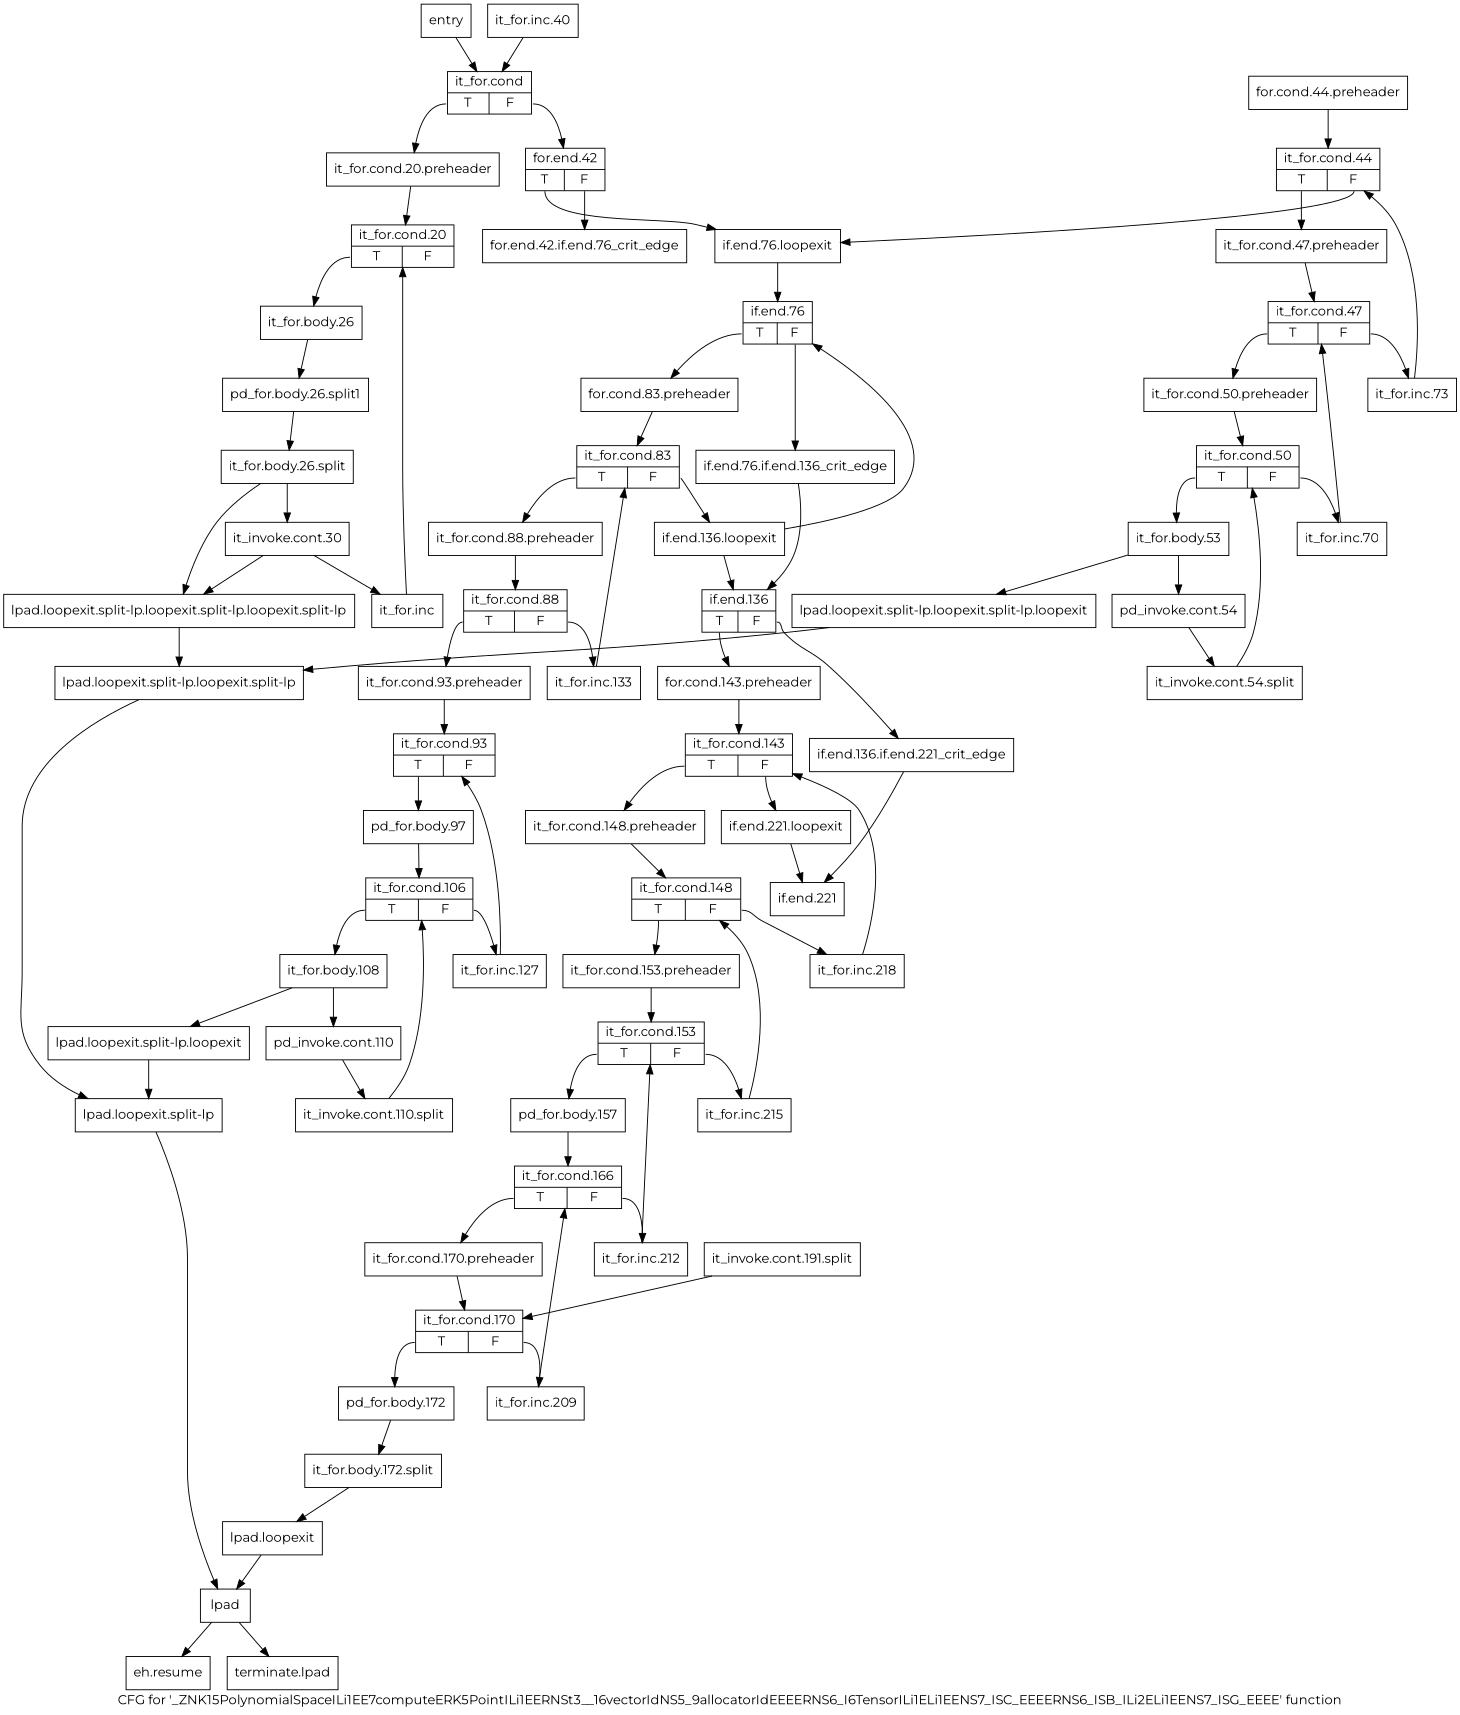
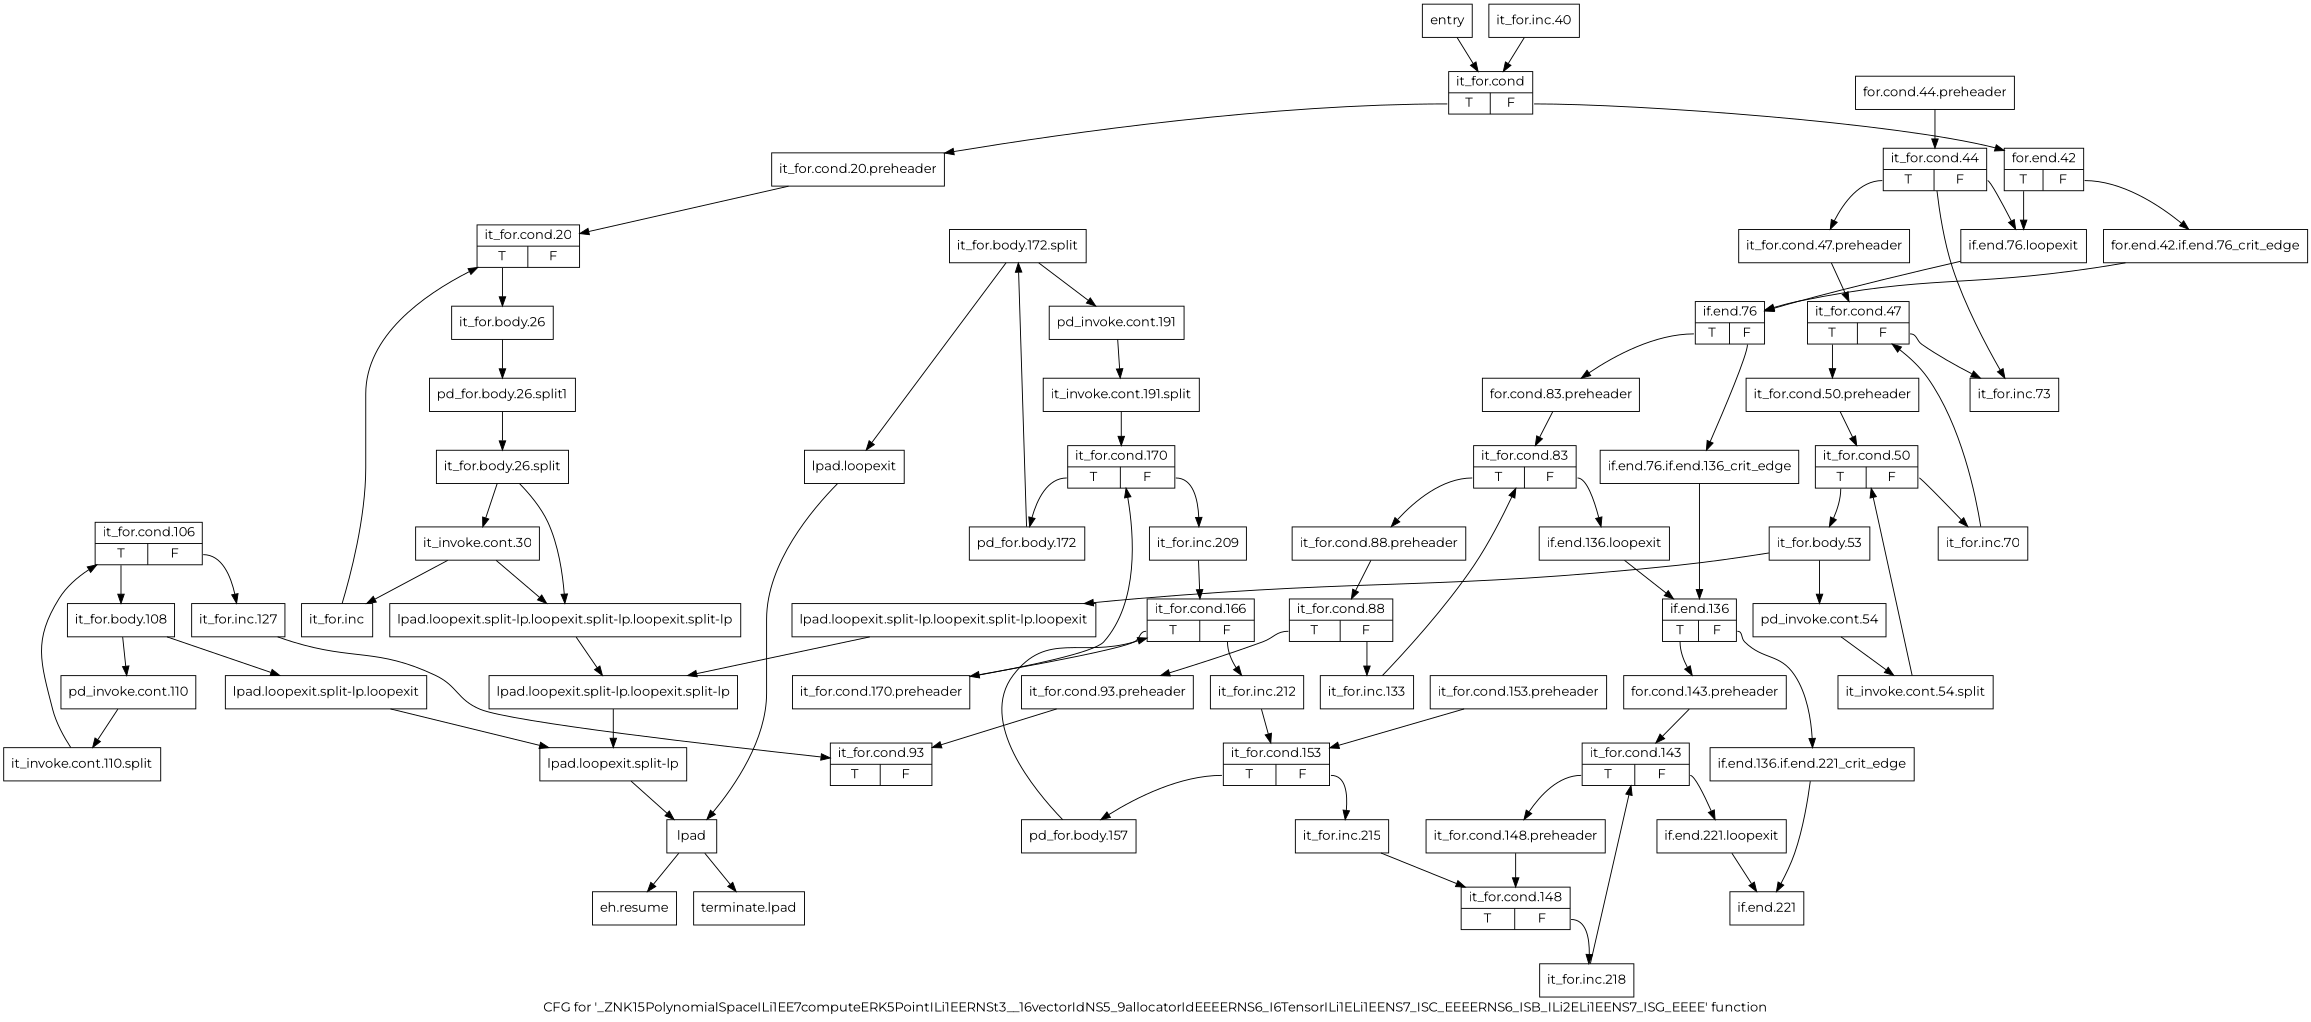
edge "it_for.inc.73" -> "it_for.cond.44": reversed
node "pd_invoke.cont.191": added
edge "if.end.136.loopexit" -> "if.end.76": now "for.end.42.if.end.76_crit_edge" -> "if.end.76"
node "pd_for.body.97": removed
edge "it_for.cond.148" -> "it_for.cond.153.preheader": removed
